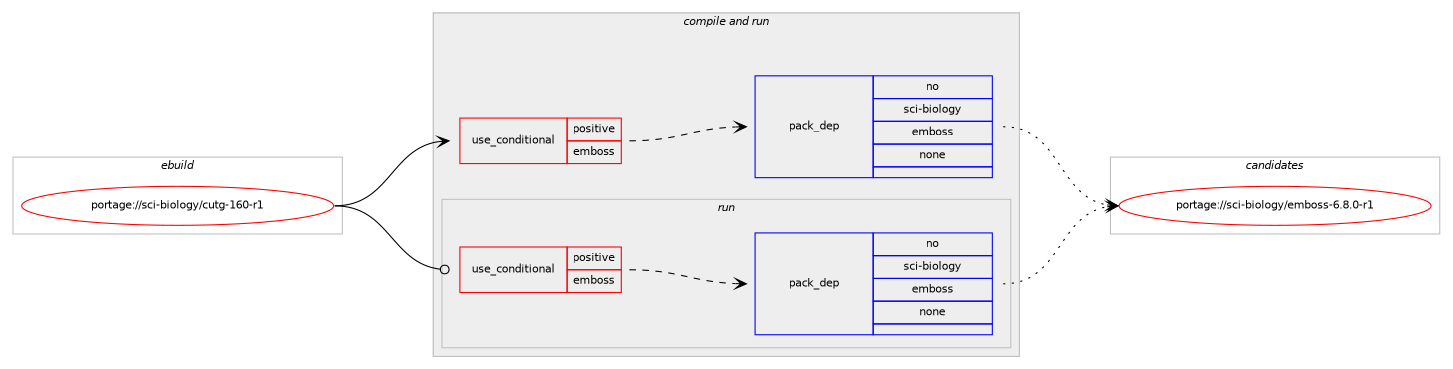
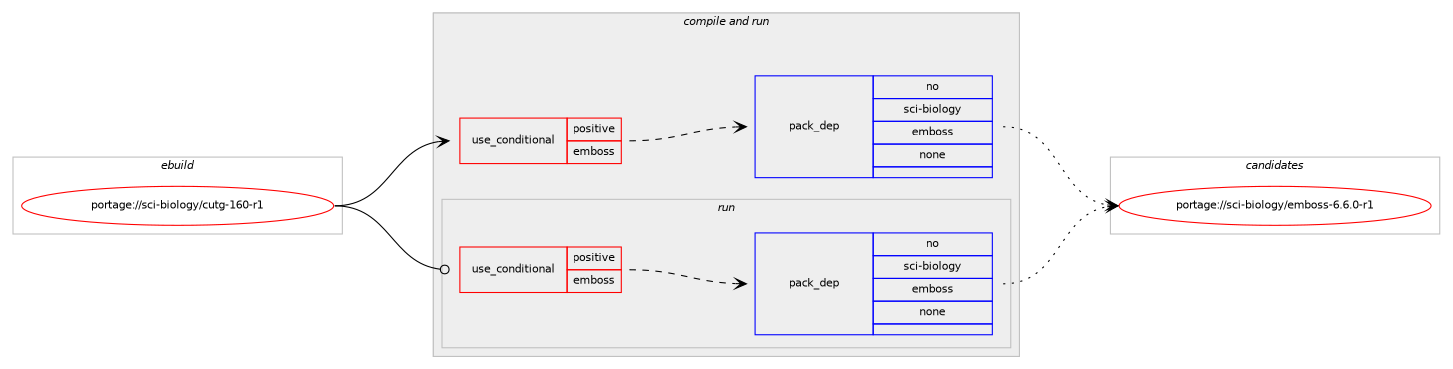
node "portage://sci-biology/emboss-6.8.0-r1": label "portage://sci-biology/emboss-6.8.0-r1" -> "portage://sci-biology/emboss-6.6.0-r1"
